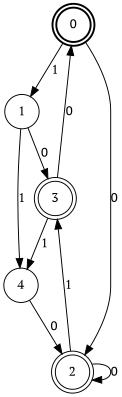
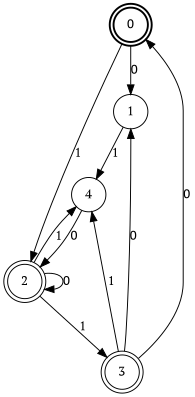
edge "0" -> "1": label "1" -> "0"
edge "1" -> "3": reversed
edge "0" -> "2": label "0" -> "1"
edge "2" -> "4": added, label "1"
